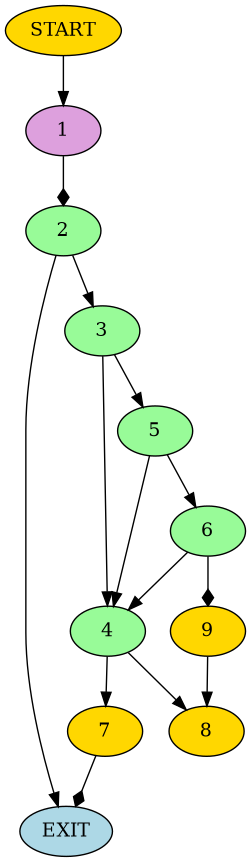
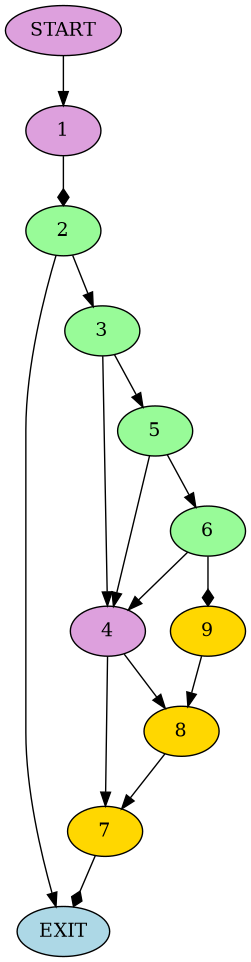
node "START": fillcolor gold -> plum
node "4": fillcolor palegreen -> plum
edge "8" -> "7": added
